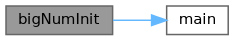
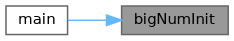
edge "bigNumInit" -> "main": reversed
